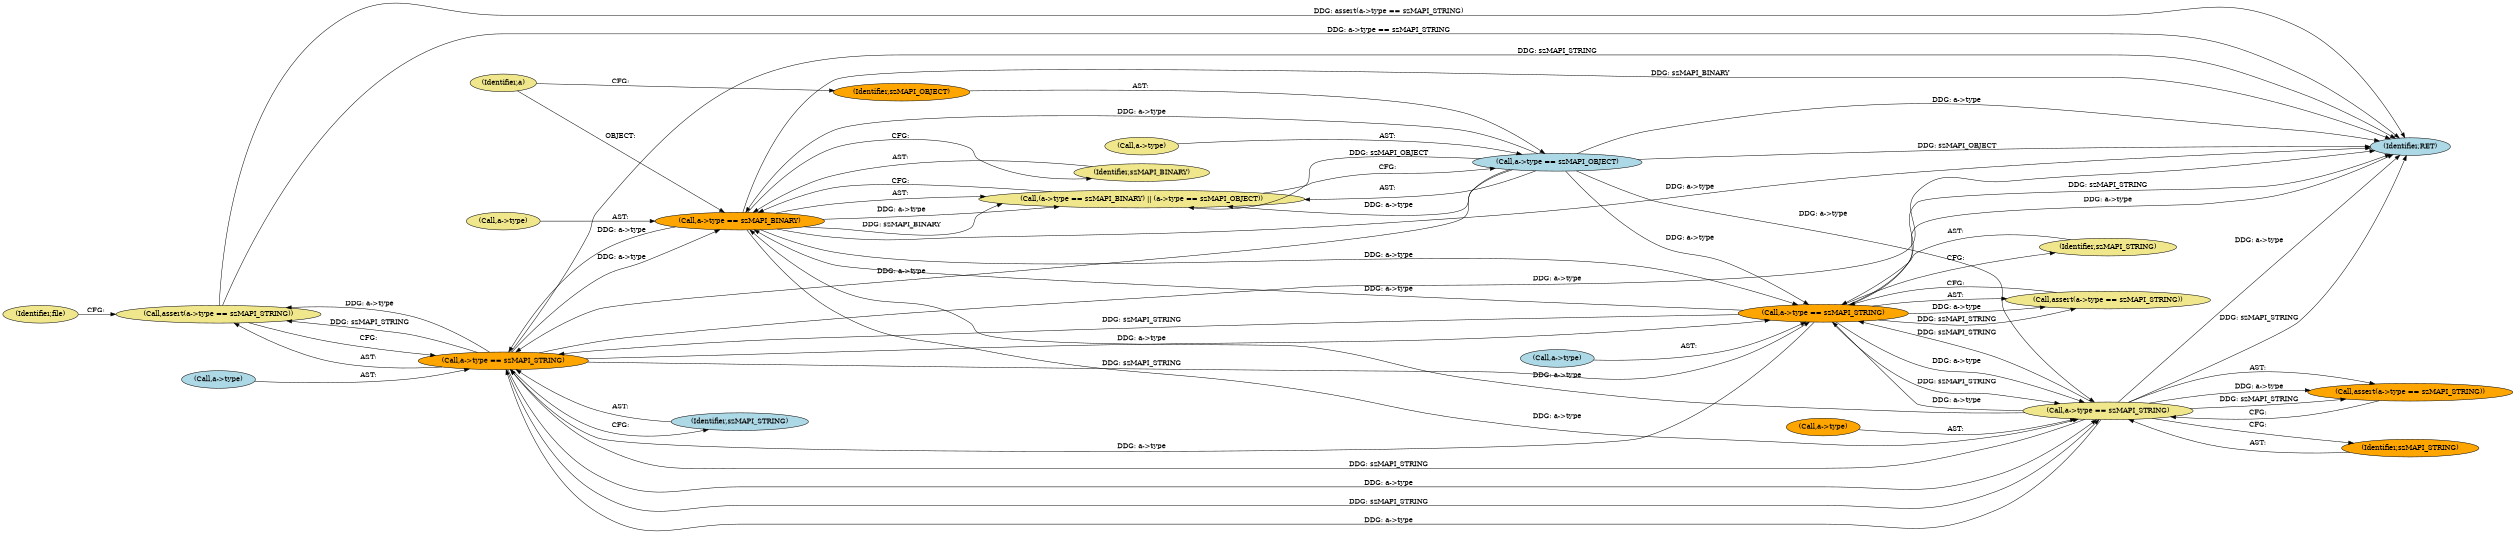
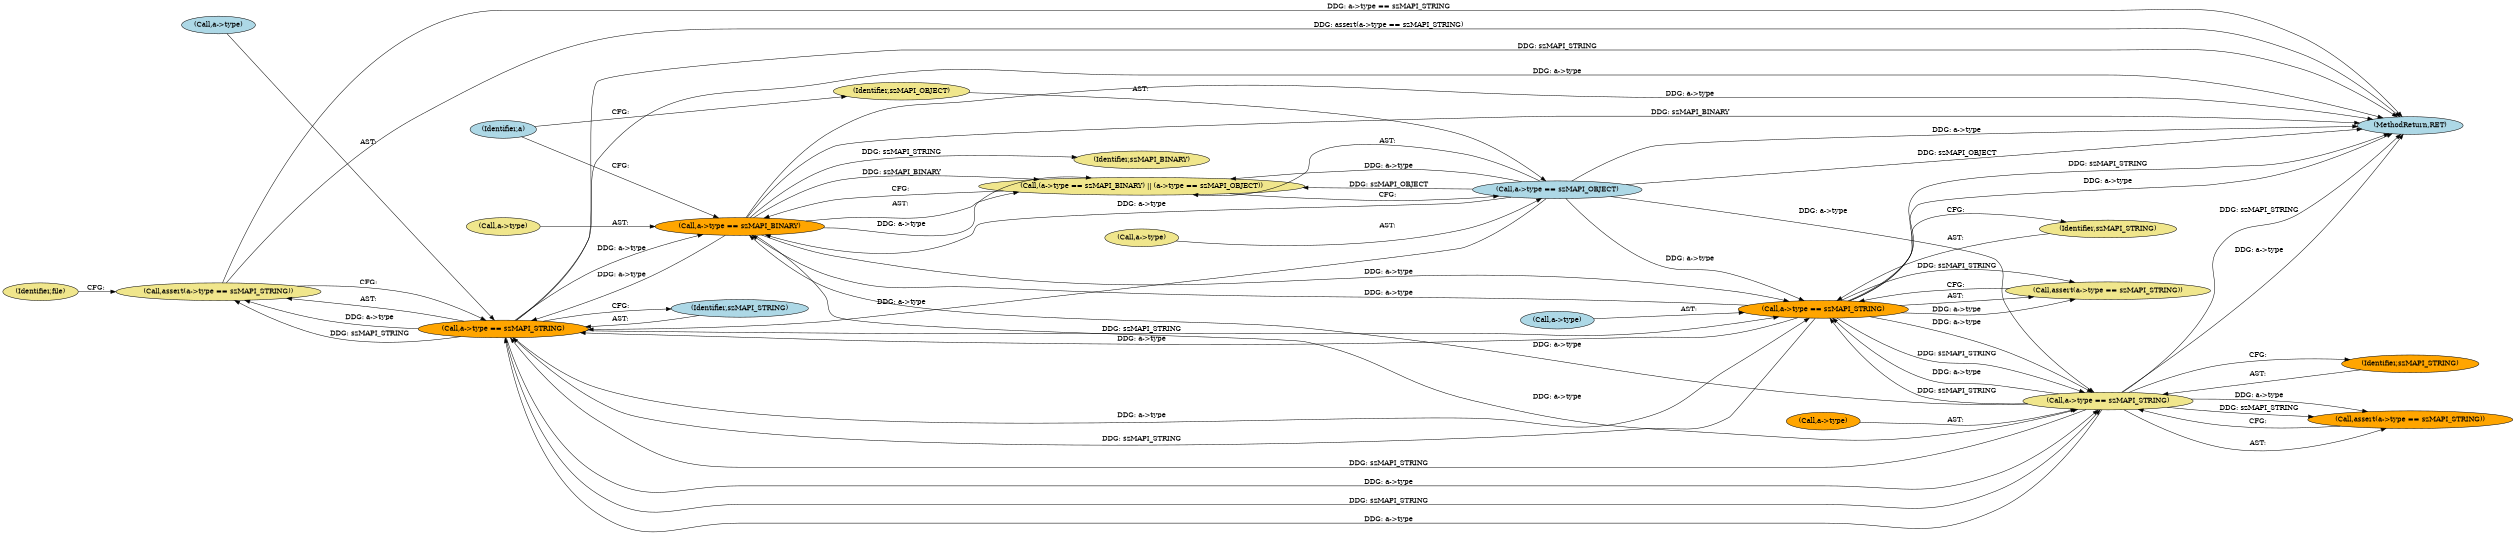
node "(Identifier,a)": fillcolor khaki -> lightblue
node "(Identifier,szMAPI_OBJECT)": fillcolor orange -> khaki
edge "(Identifier,a)" -> "(Call,a->type == szMAPI_BINARY)": label "OBJECT: " -> "CFG: "
edge "(Call,a->type == szMAPI_BINARY)" -> "(Identifier,szMAPI_BINARY)": label "CFG: " -> "DDG: szMAPI_STRING"
node "(Identifier,RET)": label "(Identifier,RET)" -> "(MethodReturn,RET)"
edge "(Identifier,szMAPI_BINARY)" -> "(Call,a->type == szMAPI_BINARY)": removed, label "AST:"
